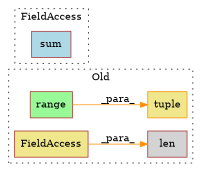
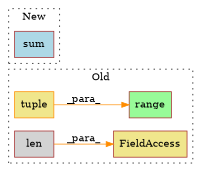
cluster "FieldAccess": label "FieldAccess" -> "New"
edge "range" -> "tuple": reversed
edge "FieldAccess" -> "len": reversed
